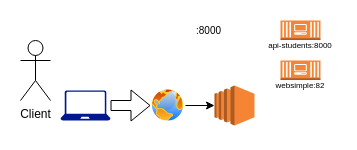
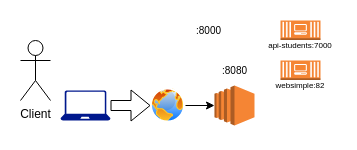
node "api-students:8000": label "api-students:8000" -> "api-students:7000"
node ":8080": added
